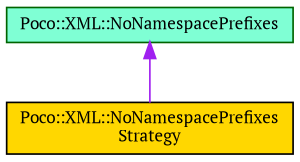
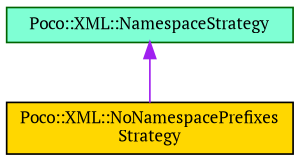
node "Poco::XML::NoNamespacePrefixes": label "Poco::XML::NoNamespacePrefixes" -> "Poco::XML::NamespaceStrategy"
